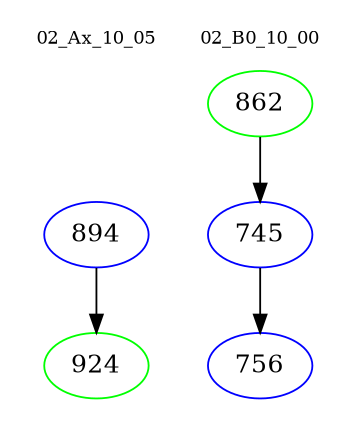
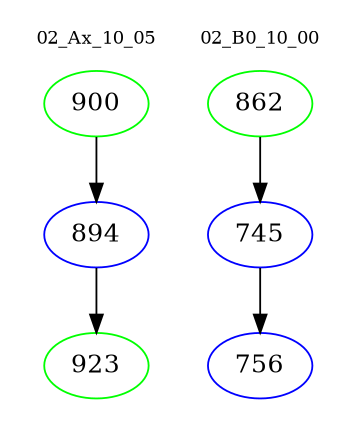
node "900": added
node "924": label "924" -> "923"
